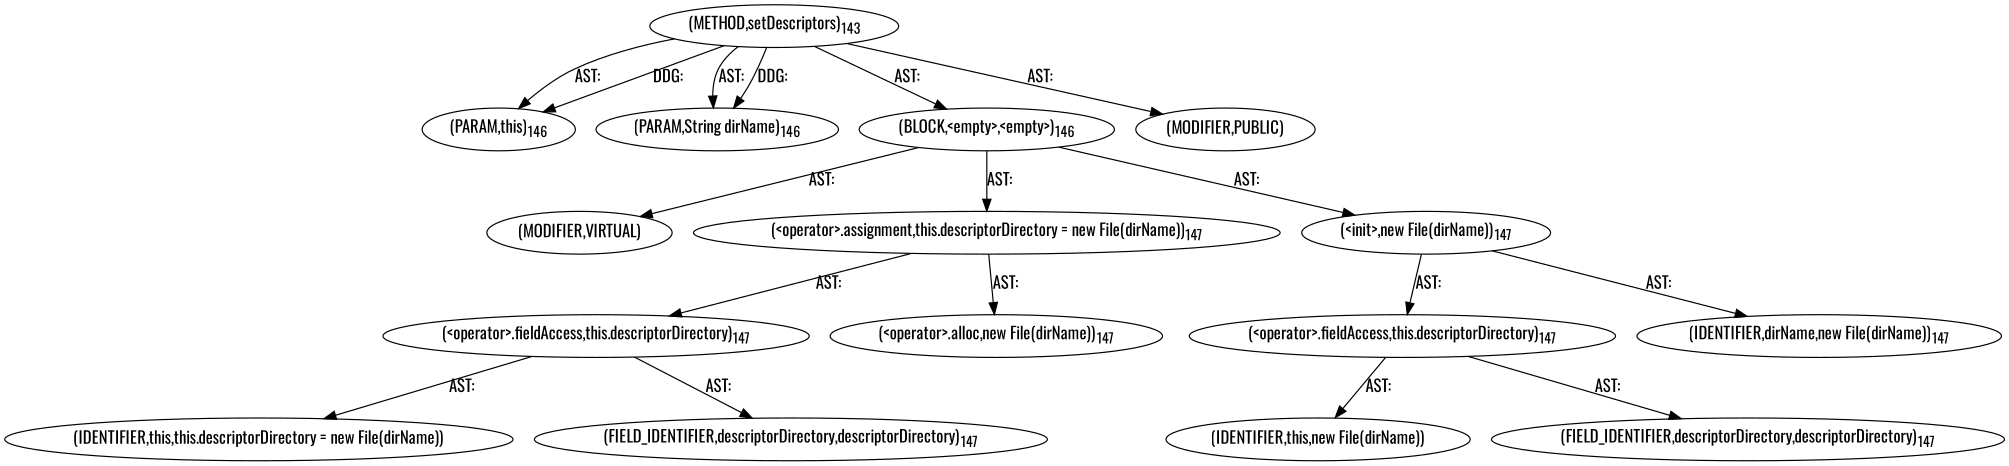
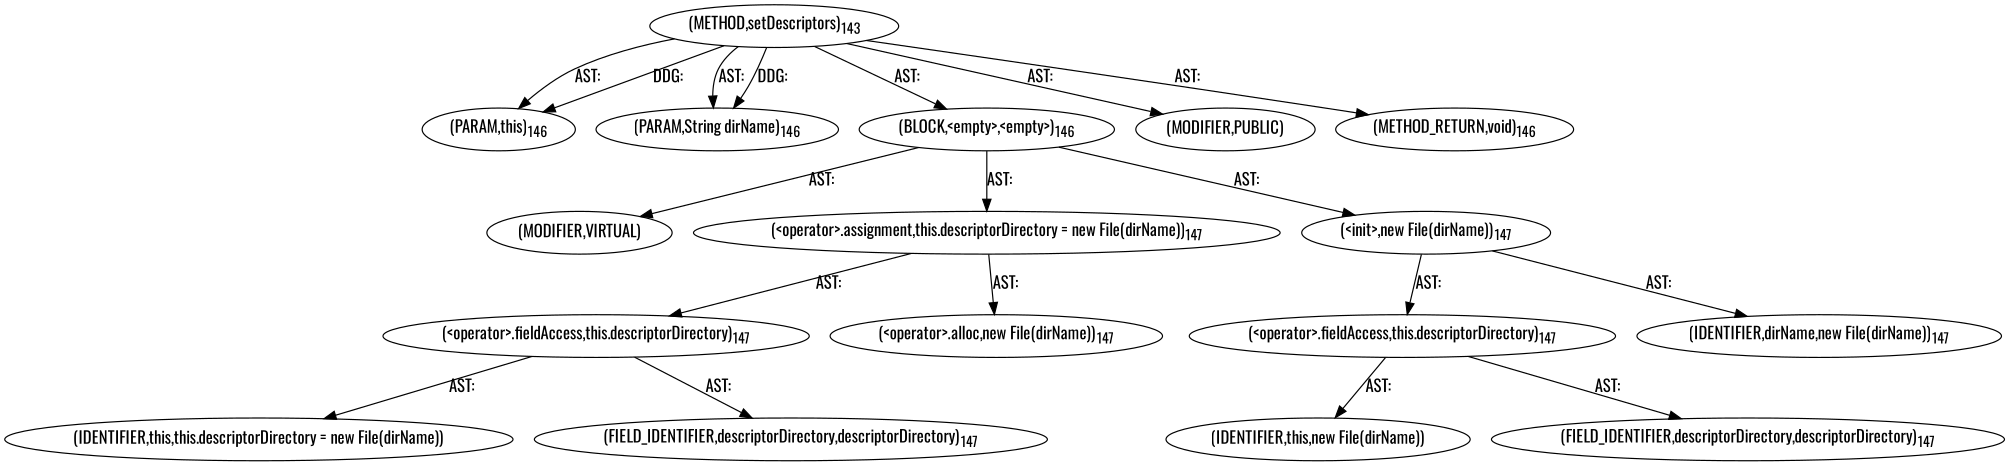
node "(METHOD_RETURN,void)": added
